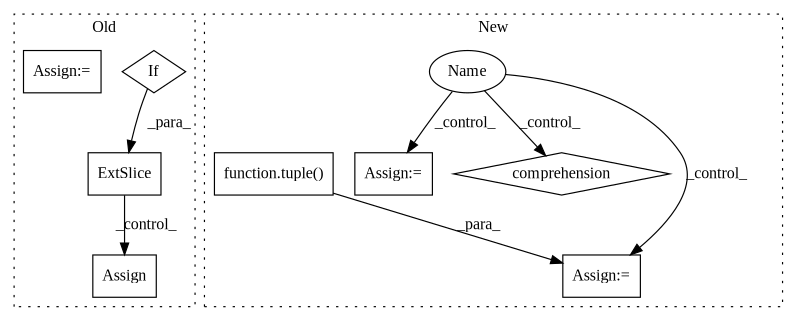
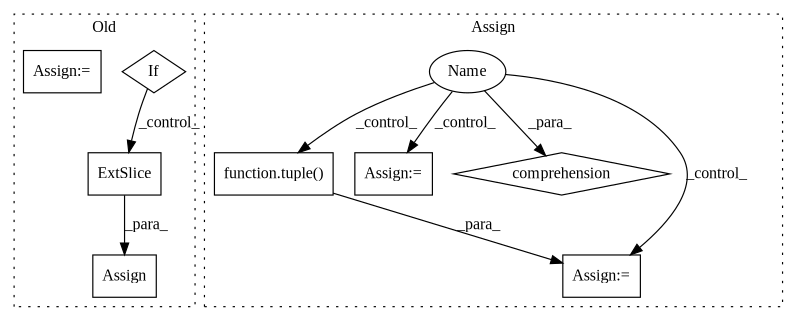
cluster "New": label "New" -> "Assign"
edge "Name" -> "function.tuple()": added, label "_control_"
edge "If" -> "ExtSlice": label "_para_" -> "_control_"
edge "Name" -> "comprehension": label "_control_" -> "_para_"
edge "ExtSlice" -> "Assign": label "_control_" -> "_para_"
